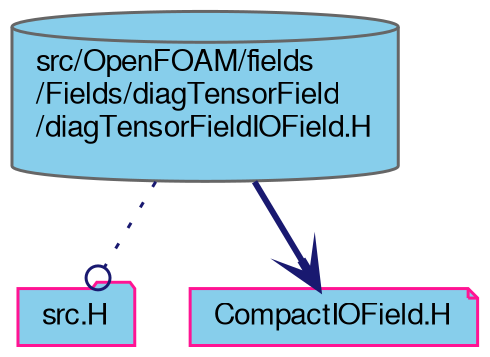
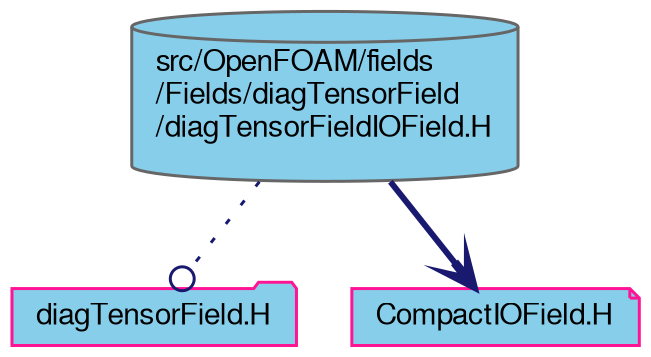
node "src.H": label "src.H" -> "diagTensorField.H"
